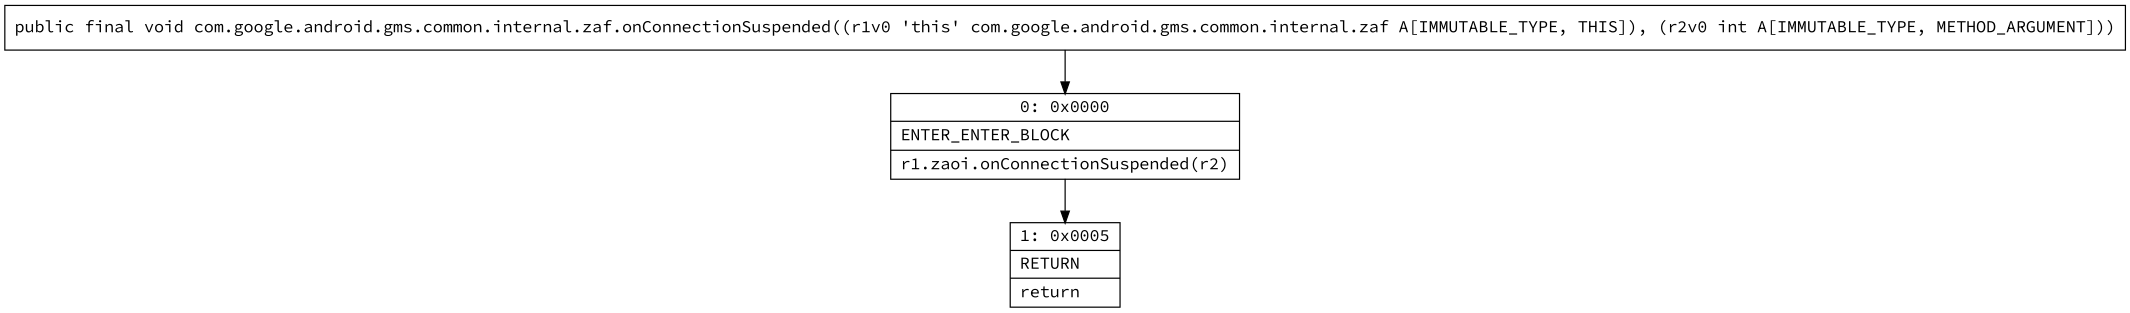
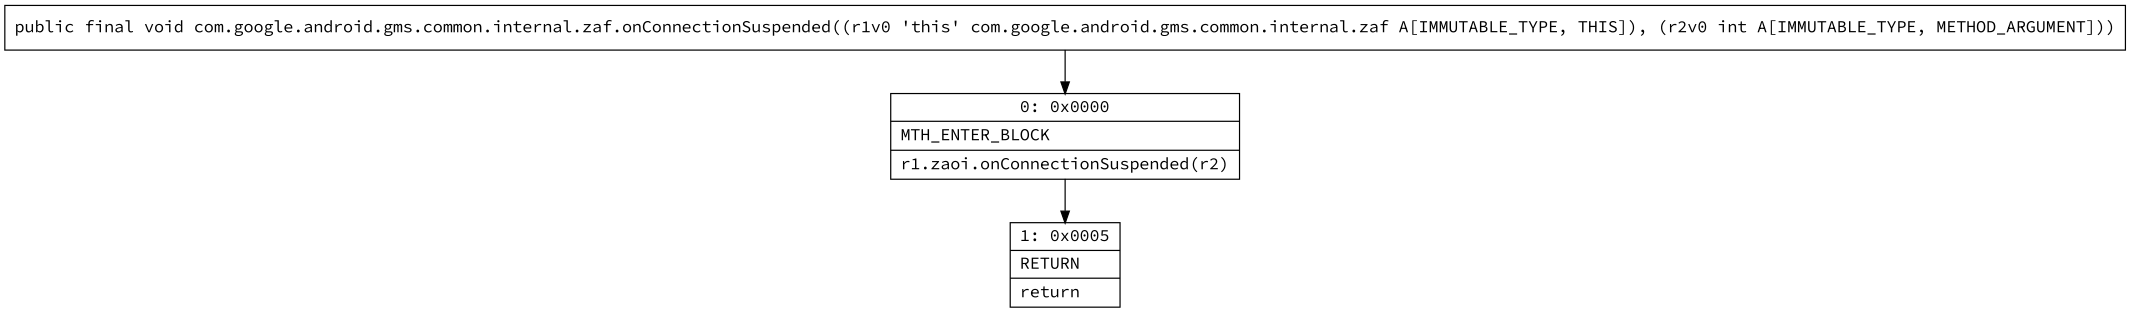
node "0: 0x0000": text "ENTER_ENTER_BLOCK" -> "MTH_ENTER_BLOCK"
